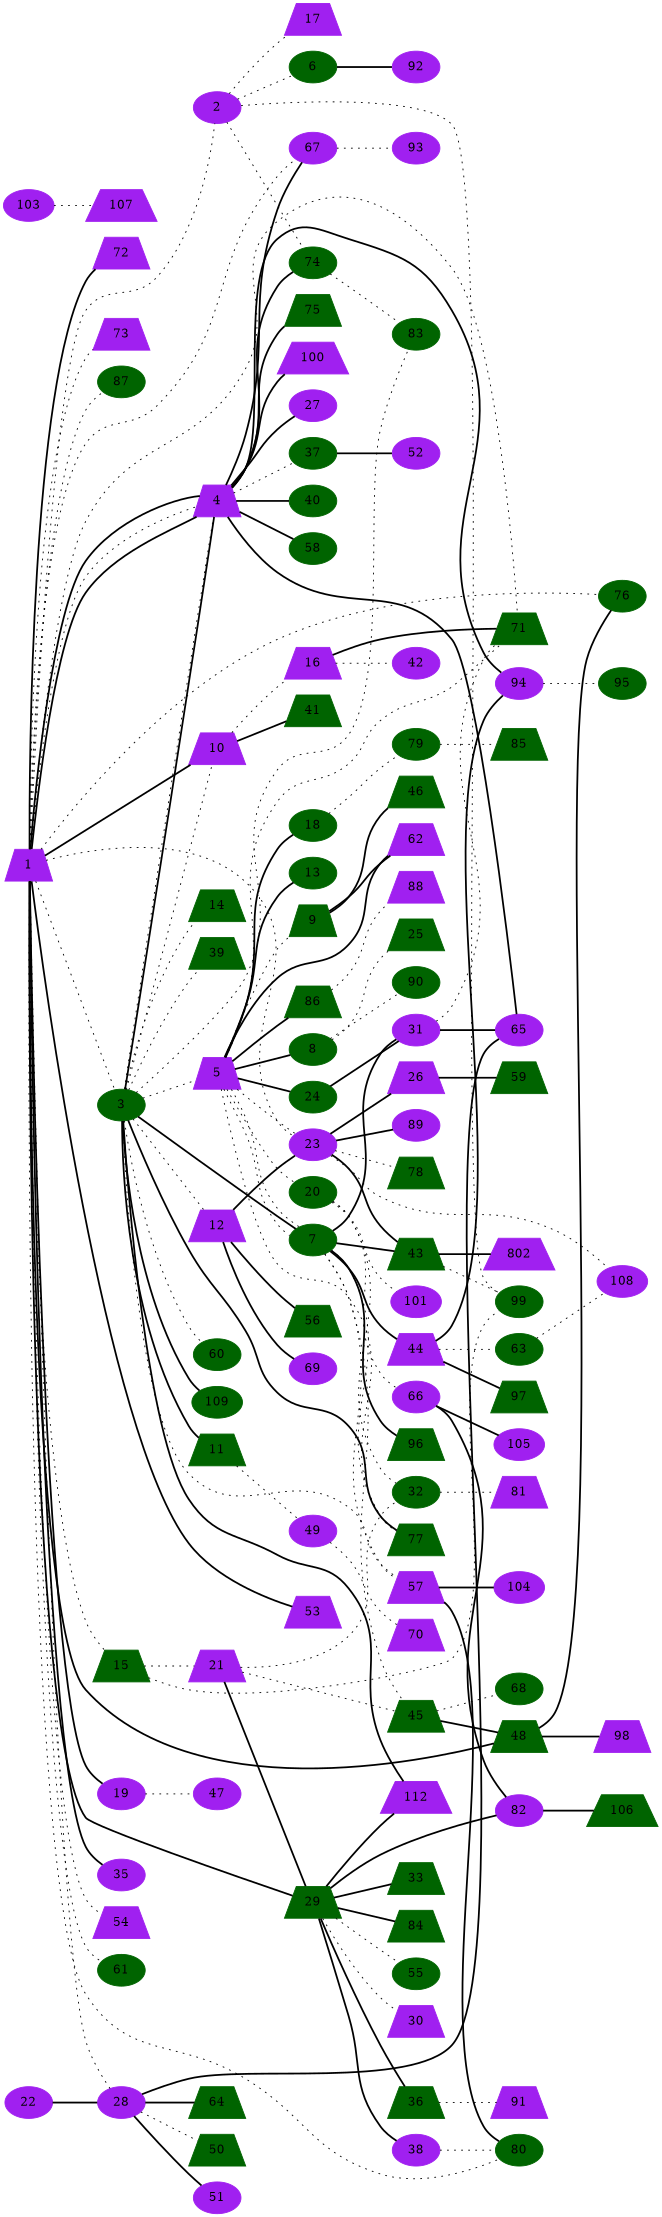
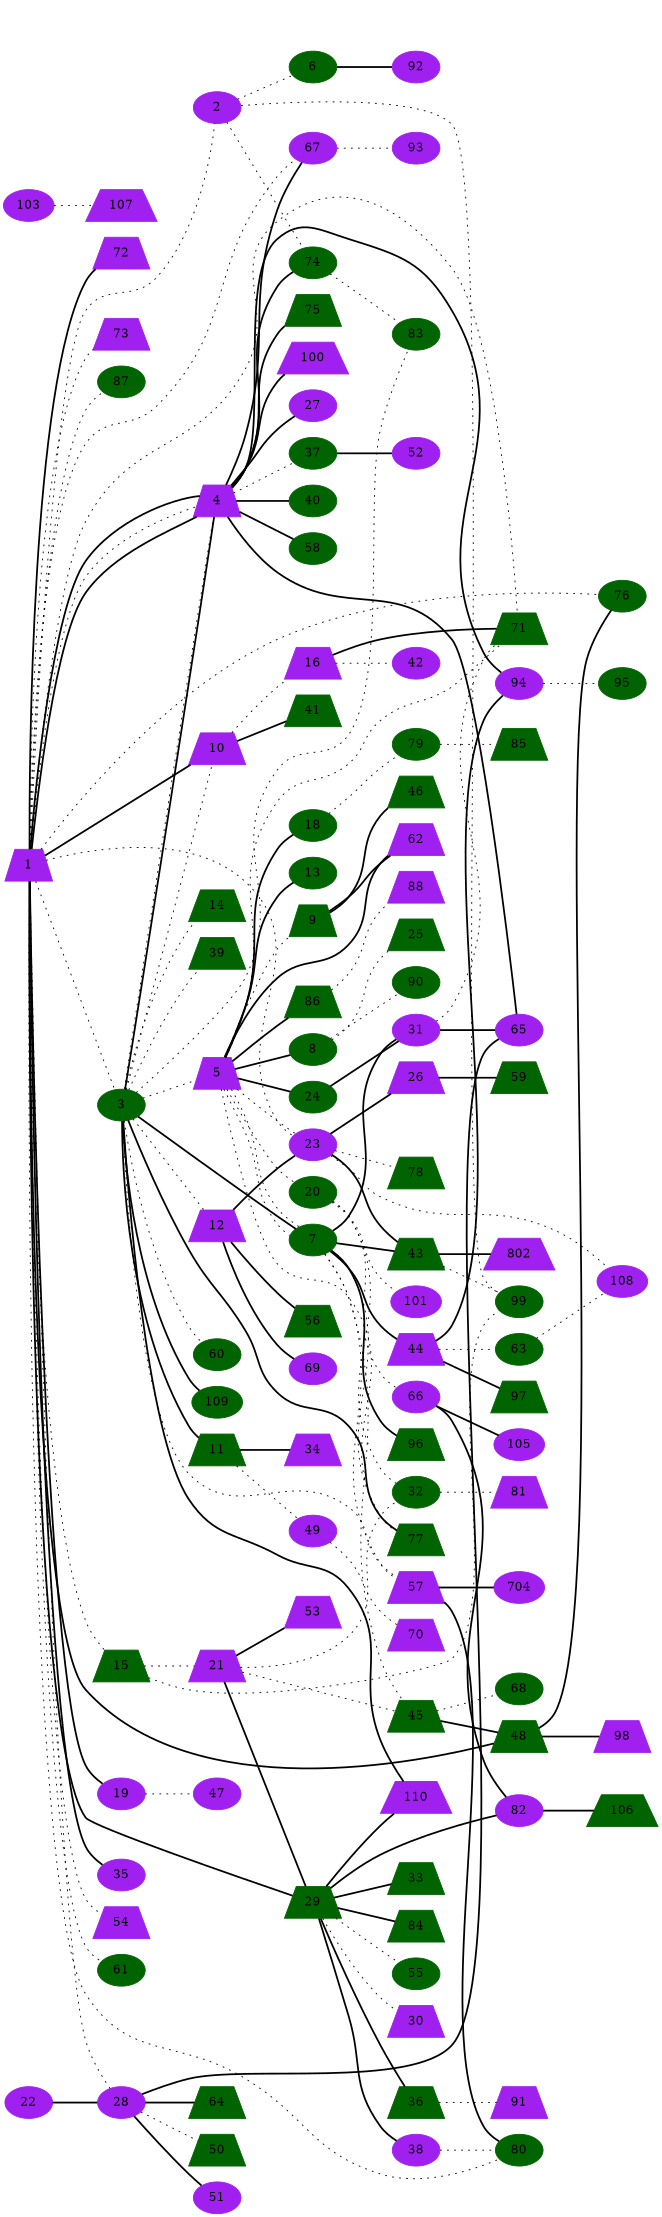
node "17": removed
node "89": removed
edge "1" -- "53": now "21" -- "53"
node "34": added
node "104": label "104" -> "704"
node "112": label "112" -> "110"
